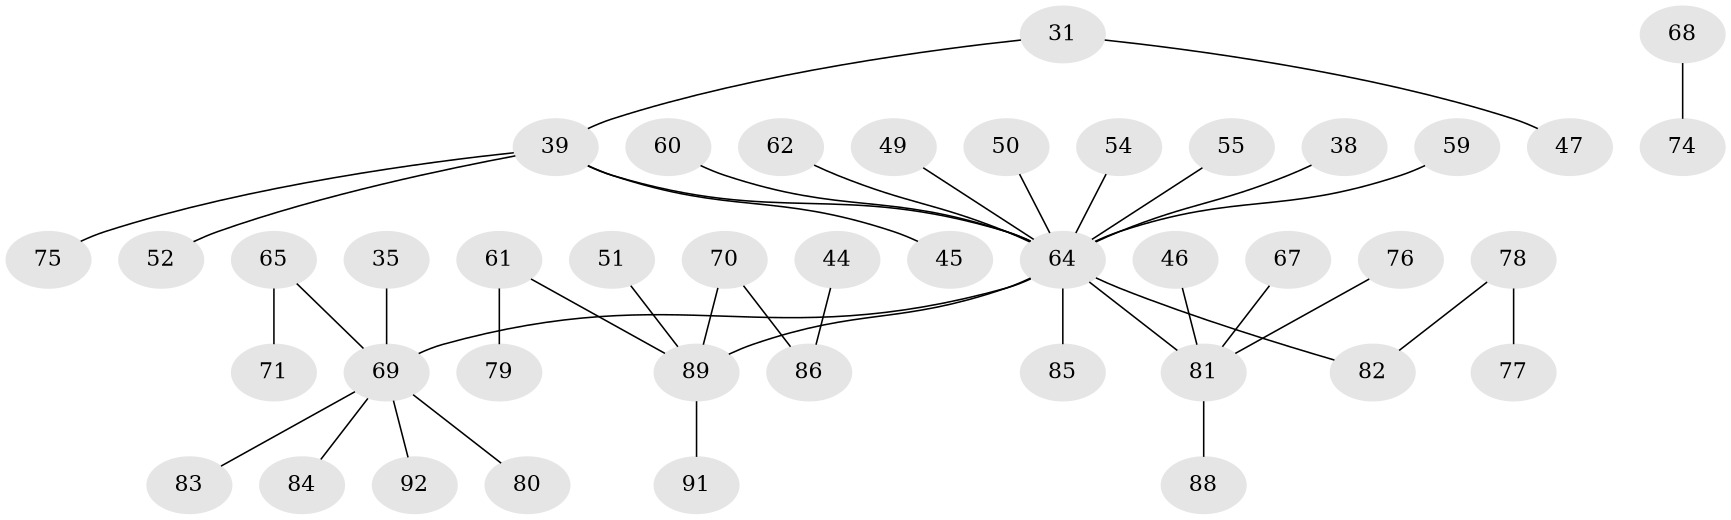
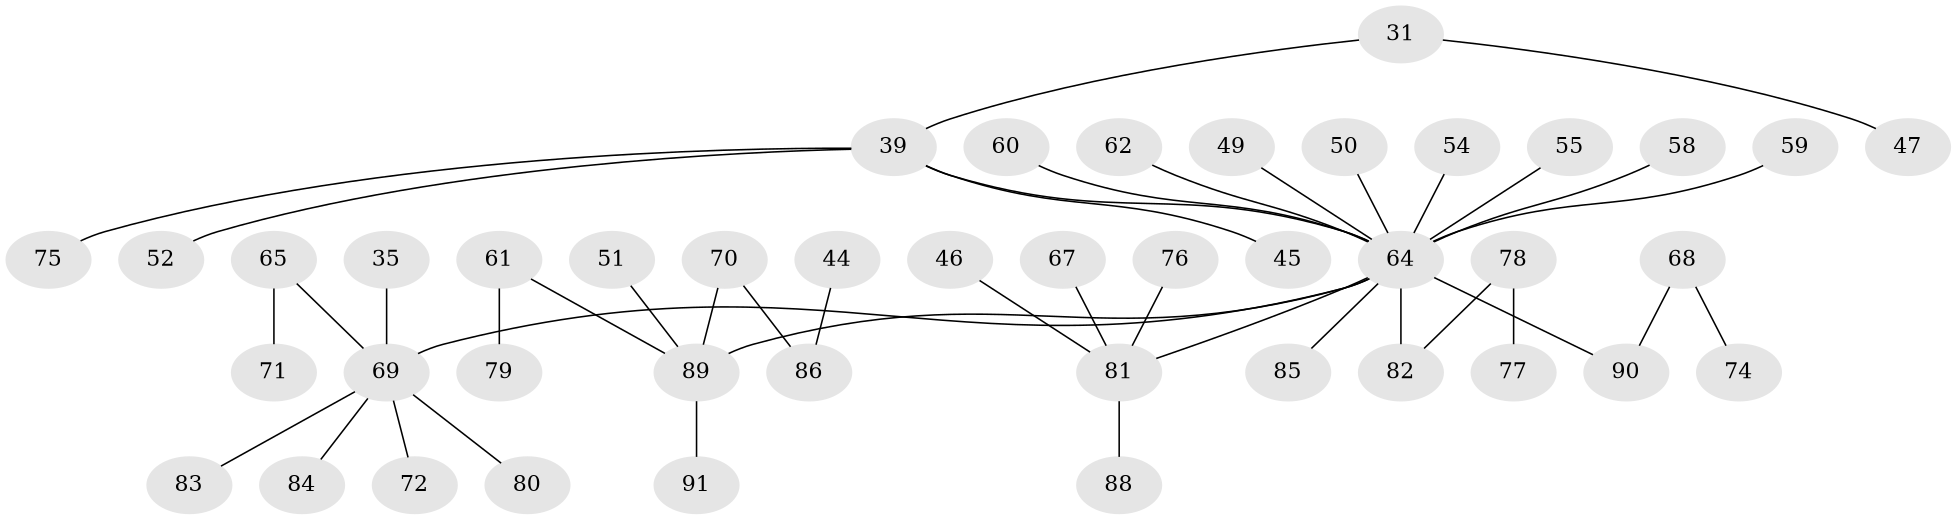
node "38": label "38" -> "58"
node "90": added
node "92": label "92" -> "72"
